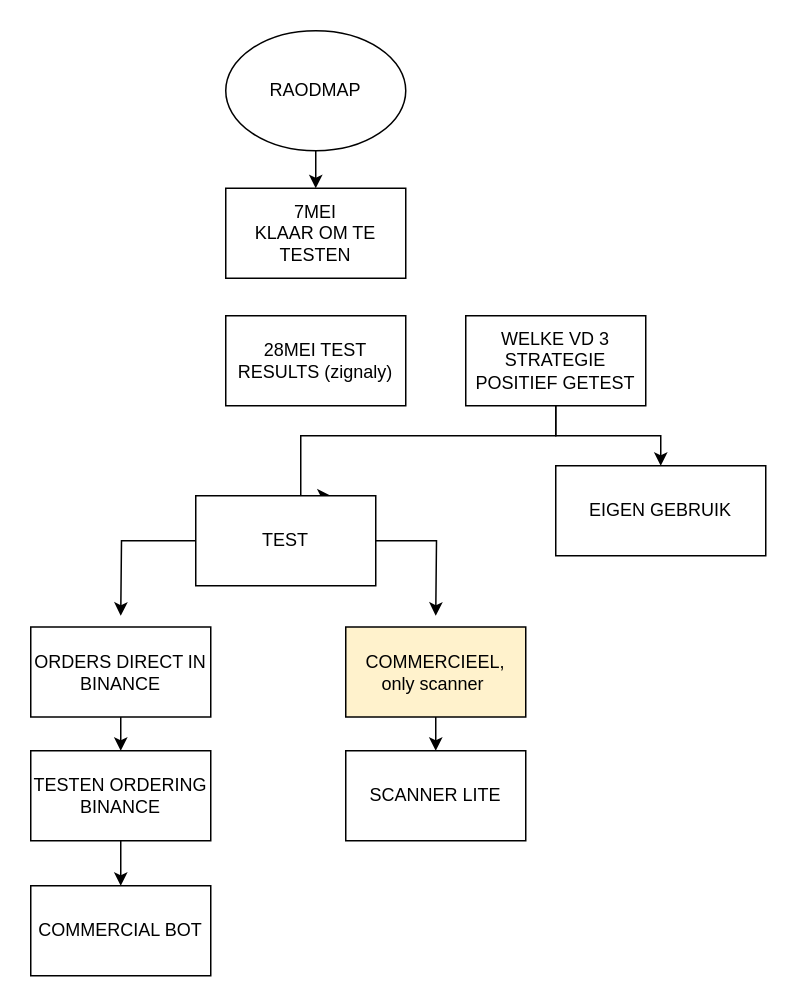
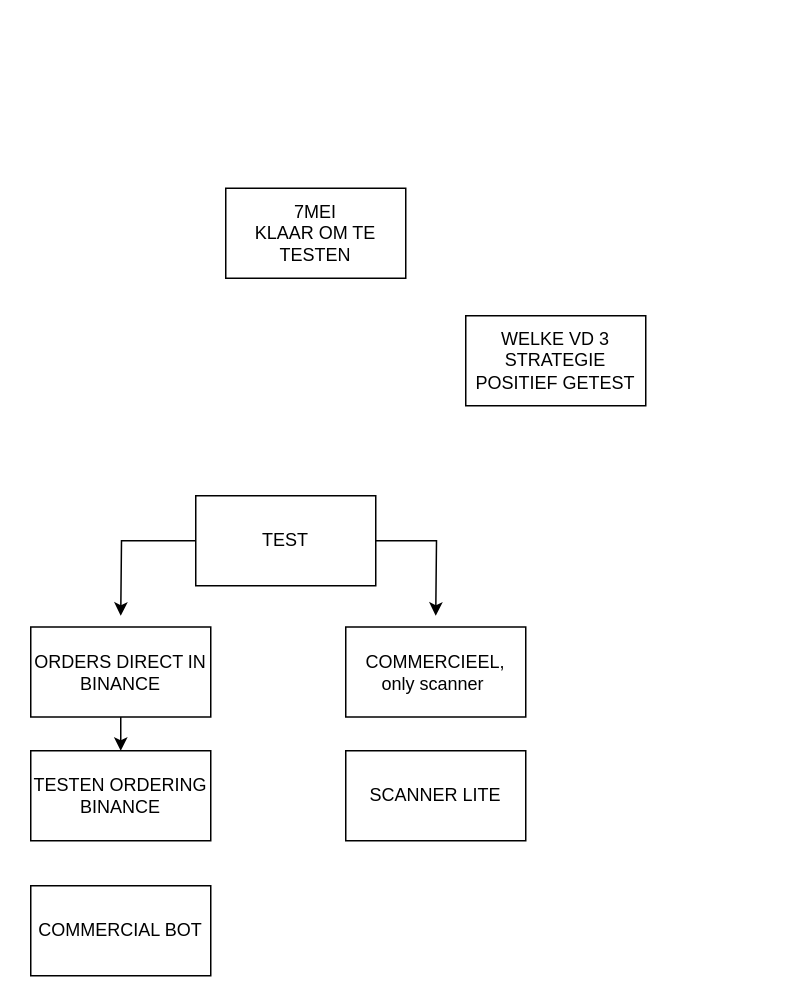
node "RAODMAP": removed
edge "RAODMAP" -> "7MEI KLAAR OM TE TESTEN": removed
node "28MEI TEST RESULTS (zignaly)": removed
edge "WELKE VD 3 STRATEGIE POSITIEF GETEST" -> "TEST": removed
edge "WELKE VD 3 STRATEGIE POSITIEF GETEST" -> "EIGEN GEBRUIK": removed
node "EIGEN GEBRUIK": removed
node "COMMERCIEEL, only scanner": fillcolor #fff2cc -> #ffffff
edge "COMMERCIEEL, only scanner" -> "SCANNER LITE": removed
edge "TESTEN ORDERING BINANCE" -> "COMMERCIAL BOT": removed
